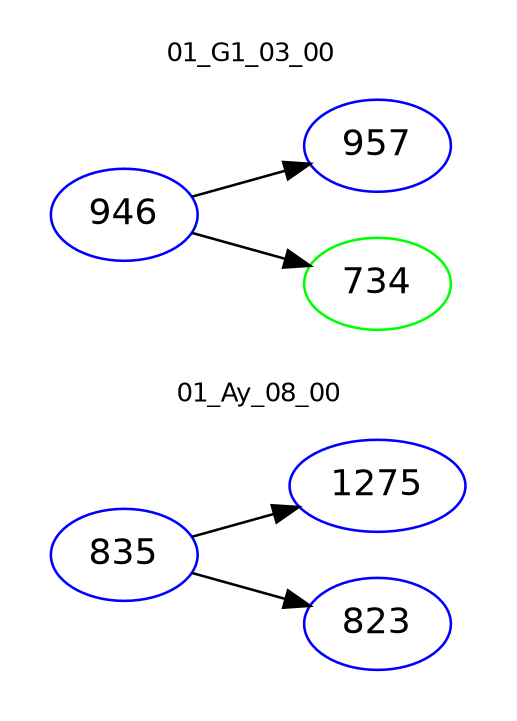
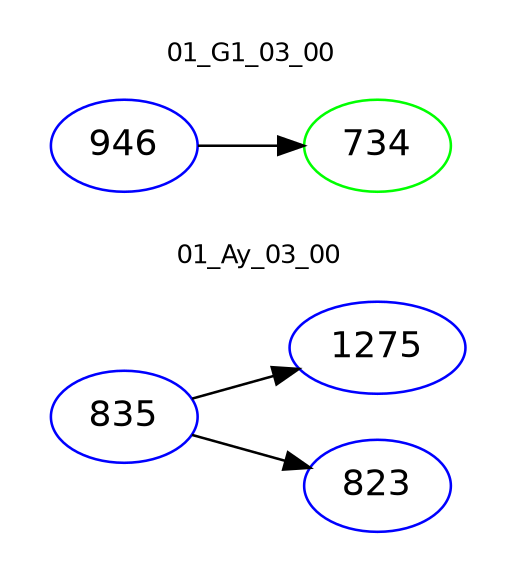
node "957": removed
cluster "01_Ay_08_00": label "01_Ay_08_00" -> "01_Ay_03_00"
